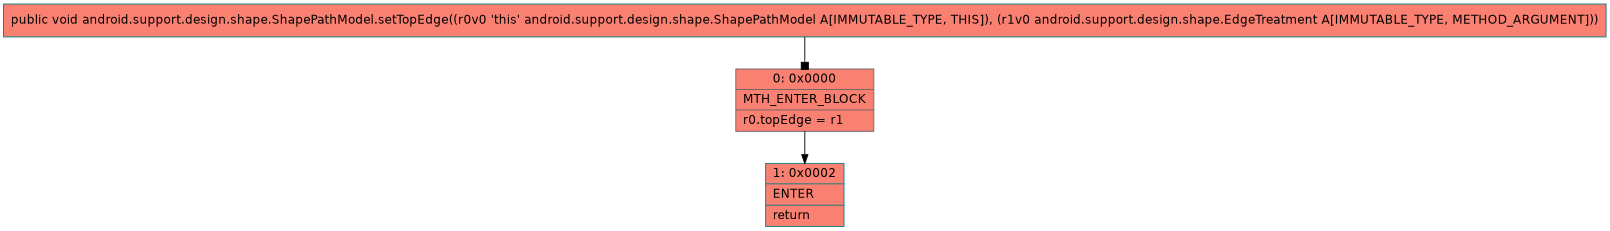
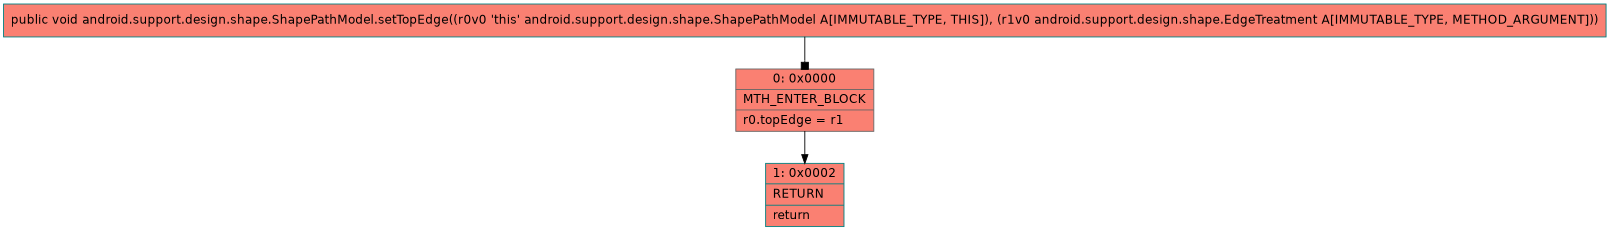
node "1: 0x0002": text "ENTER" -> "RETURN"
